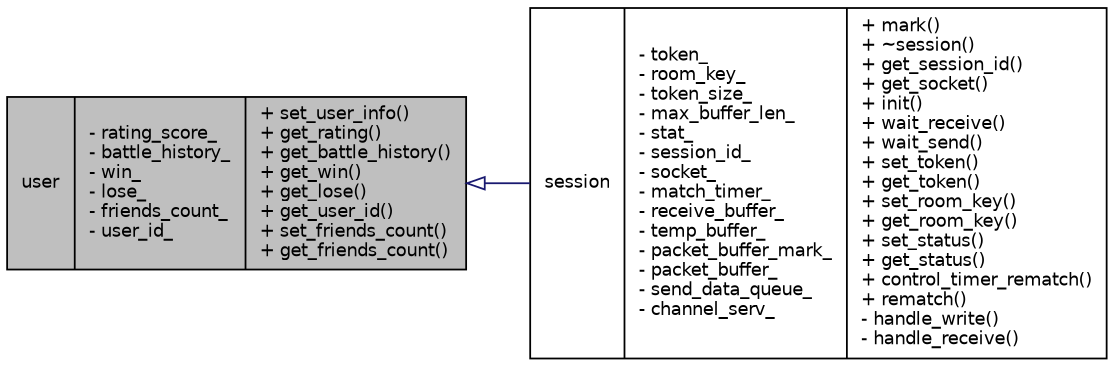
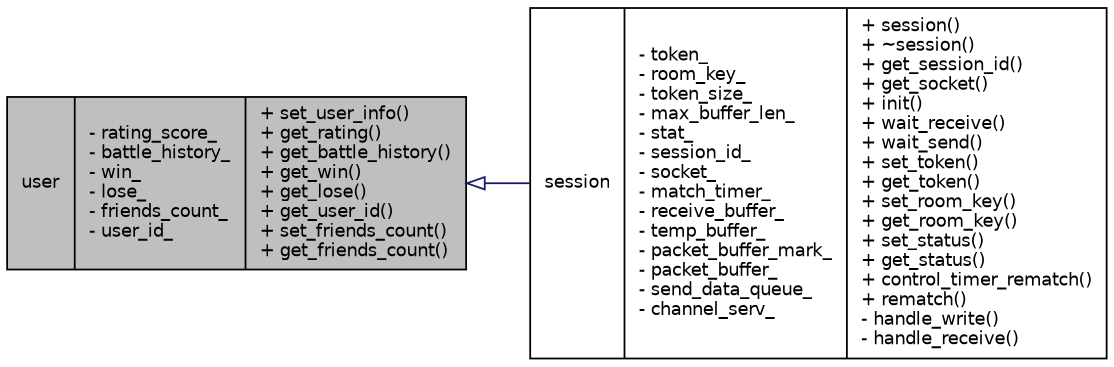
node "session": text "+ mark()" -> "+ session()"
